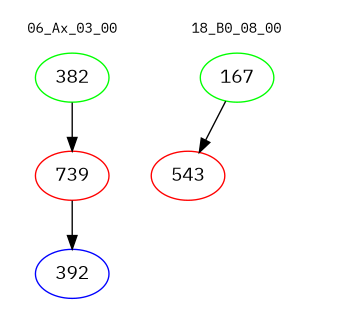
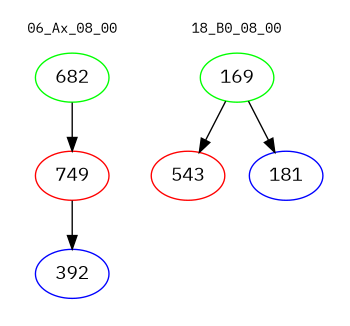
cluster "06_Ax_03_00": label "06_Ax_03_00" -> "06_Ax_08_00"
node "382": label "382" -> "682"
node "167": label "167" -> "169"
node "739": label "739" -> "749"
node "181": added
